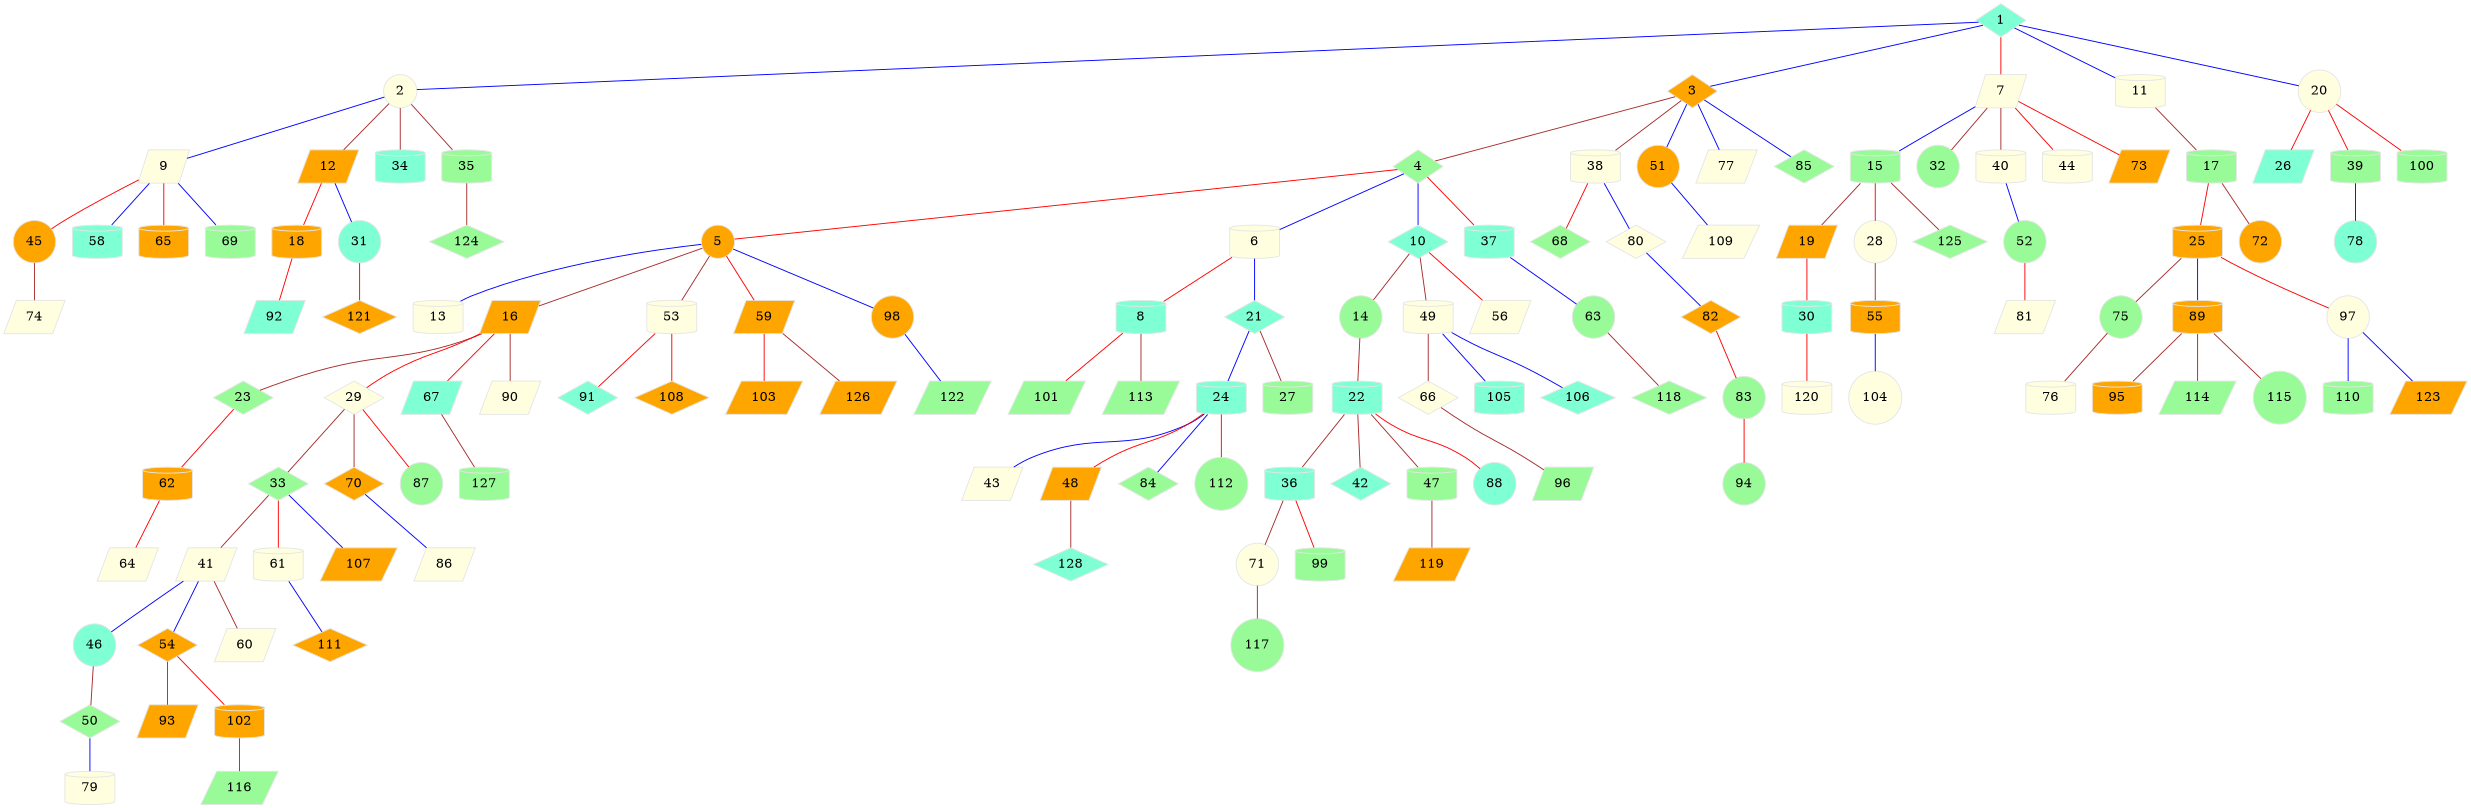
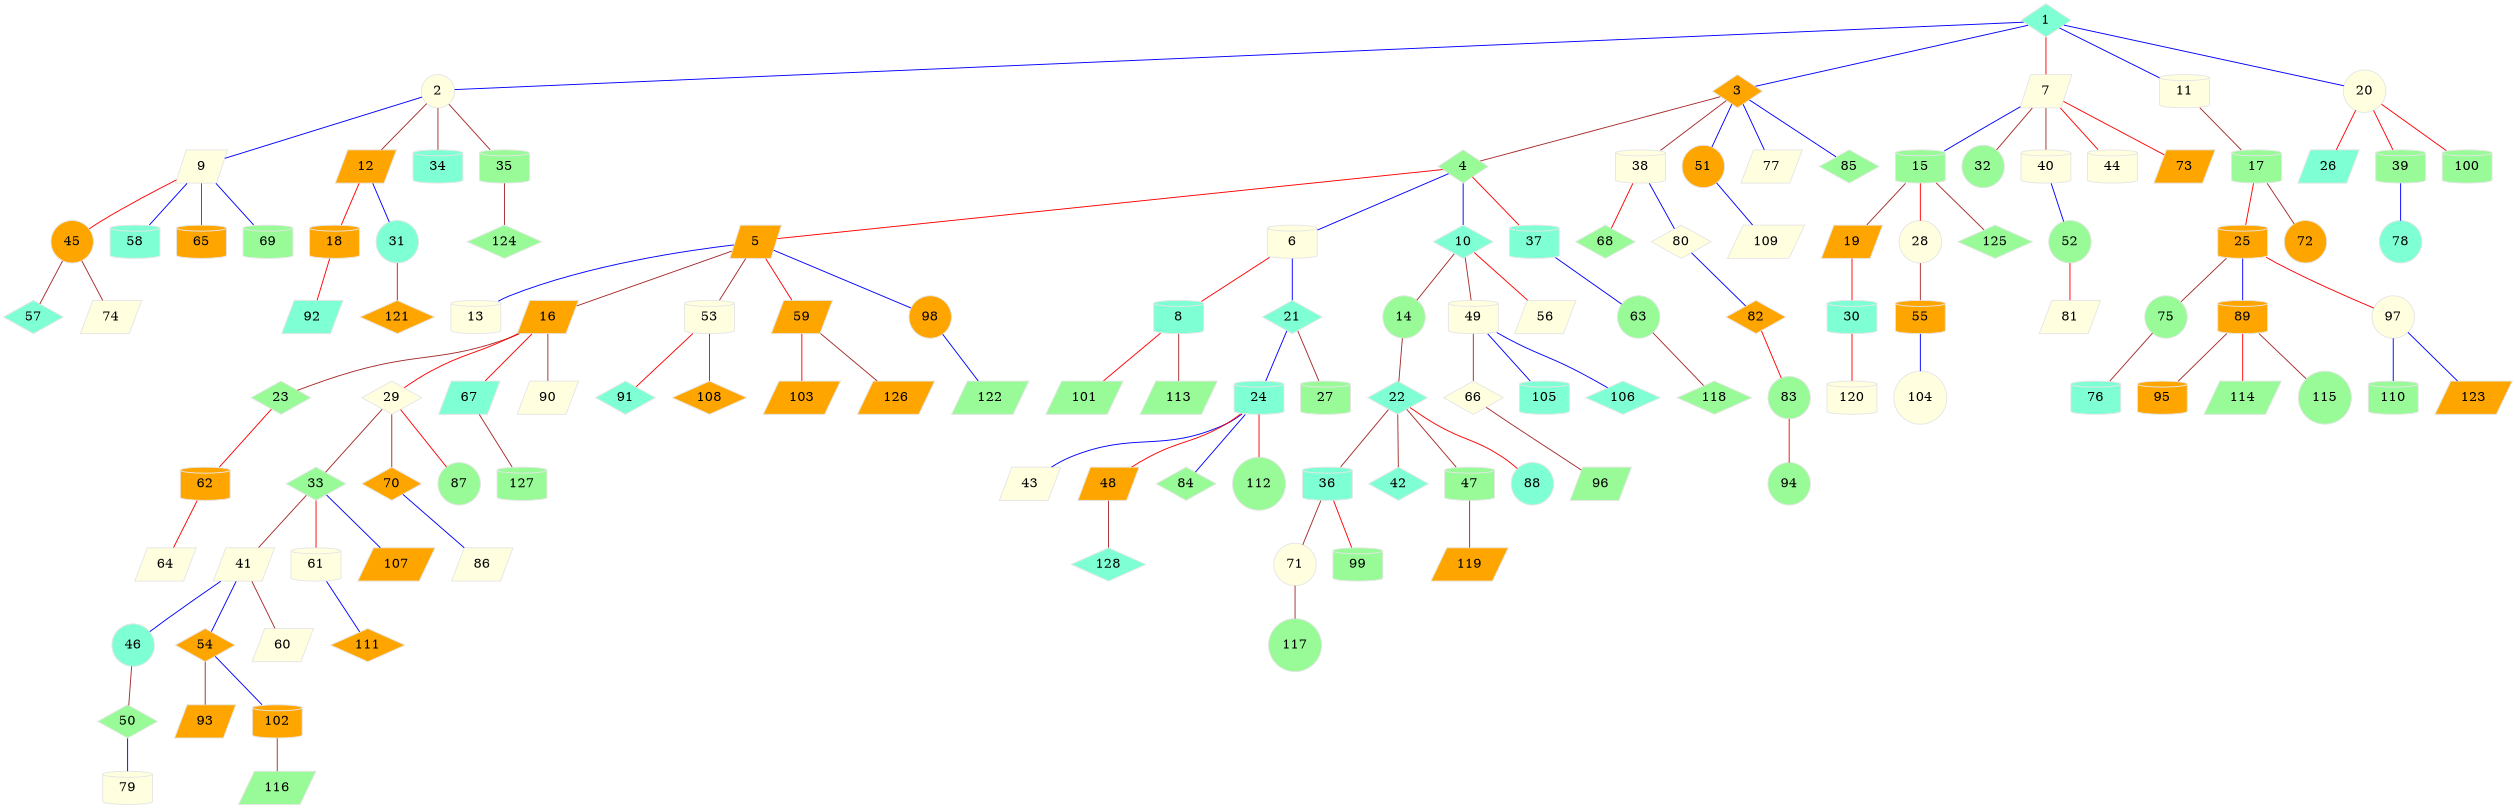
node "5": shape circle -> parallelogram
node "57": added
node "22": shape cylinder -> diamond
node "76": fillcolor lightyellow -> aquamarine
edge "54" -- "102": color red -> blue
